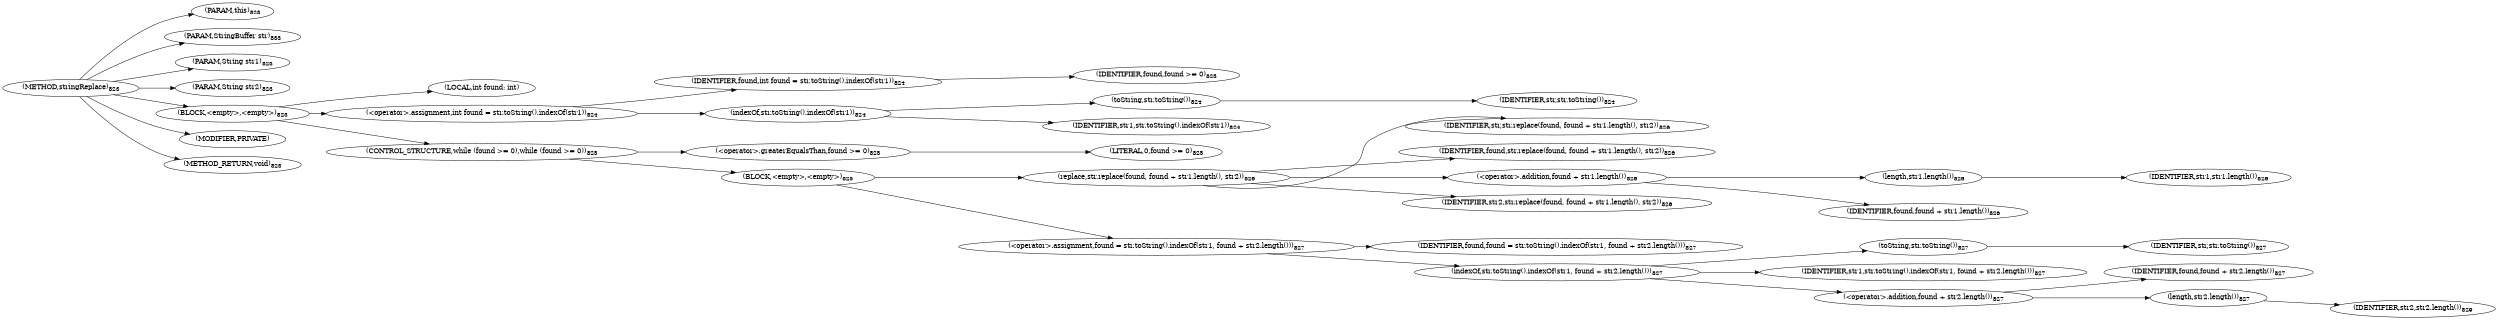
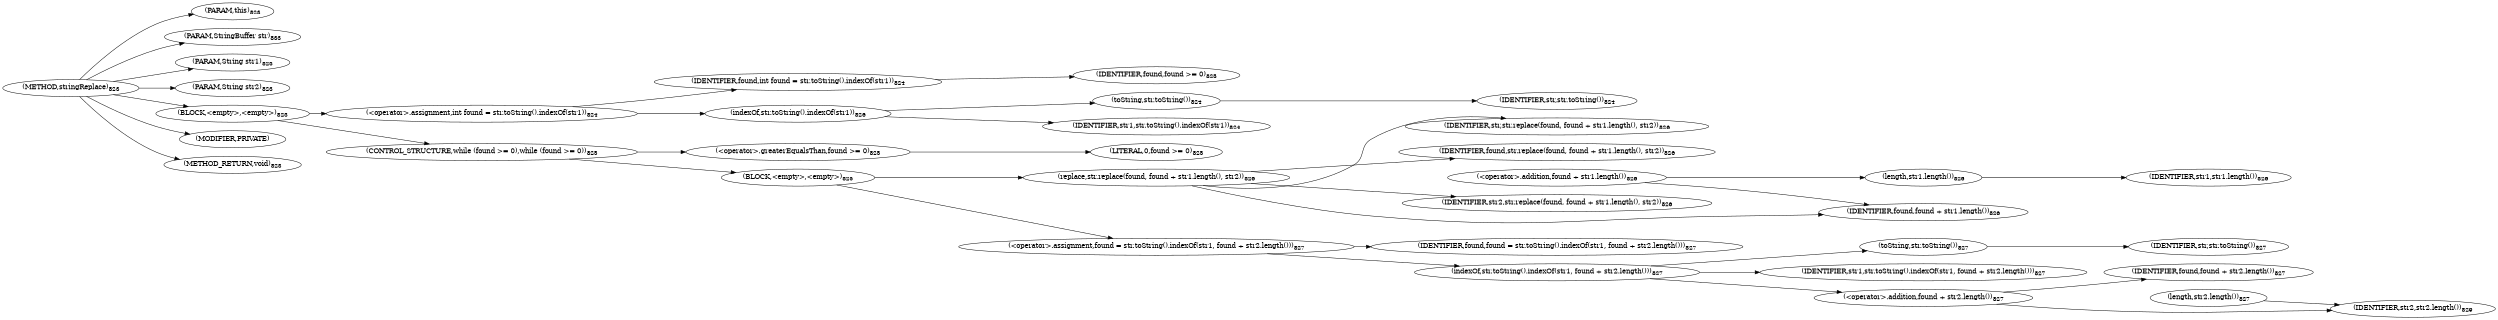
node "(LOCAL,int found: int)": removed
node "(indexOf,str.toString().indexOf(str1))": text "824" -> "826"
edge "(replace,str.replace(found, found + str1.length(), str2))" -> "(<operator>.addition,found + str1.length())": now "(replace,str.replace(found, found + str1.length(), str2))" -> "(IDENTIFIER,found,found + str1.length())"
edge "(<operator>.addition,found + str2.length())" -> "(length,str2.length())": now "(<operator>.addition,found + str2.length())" -> "(IDENTIFIER,str2,str2.length())"
